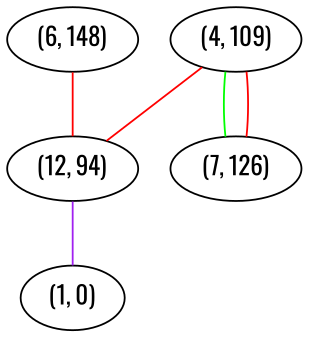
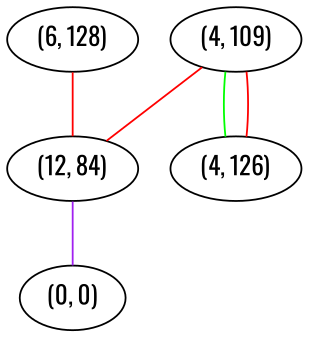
node "(6, 148)": label "(6, 148)" -> "(6, 128)"
node "(12, 94)": label "(12, 94)" -> "(12, 84)"
node "(7, 126)": label "(7, 126)" -> "(4, 126)"
node "(1, 0)": label "(1, 0)" -> "(0, 0)"
